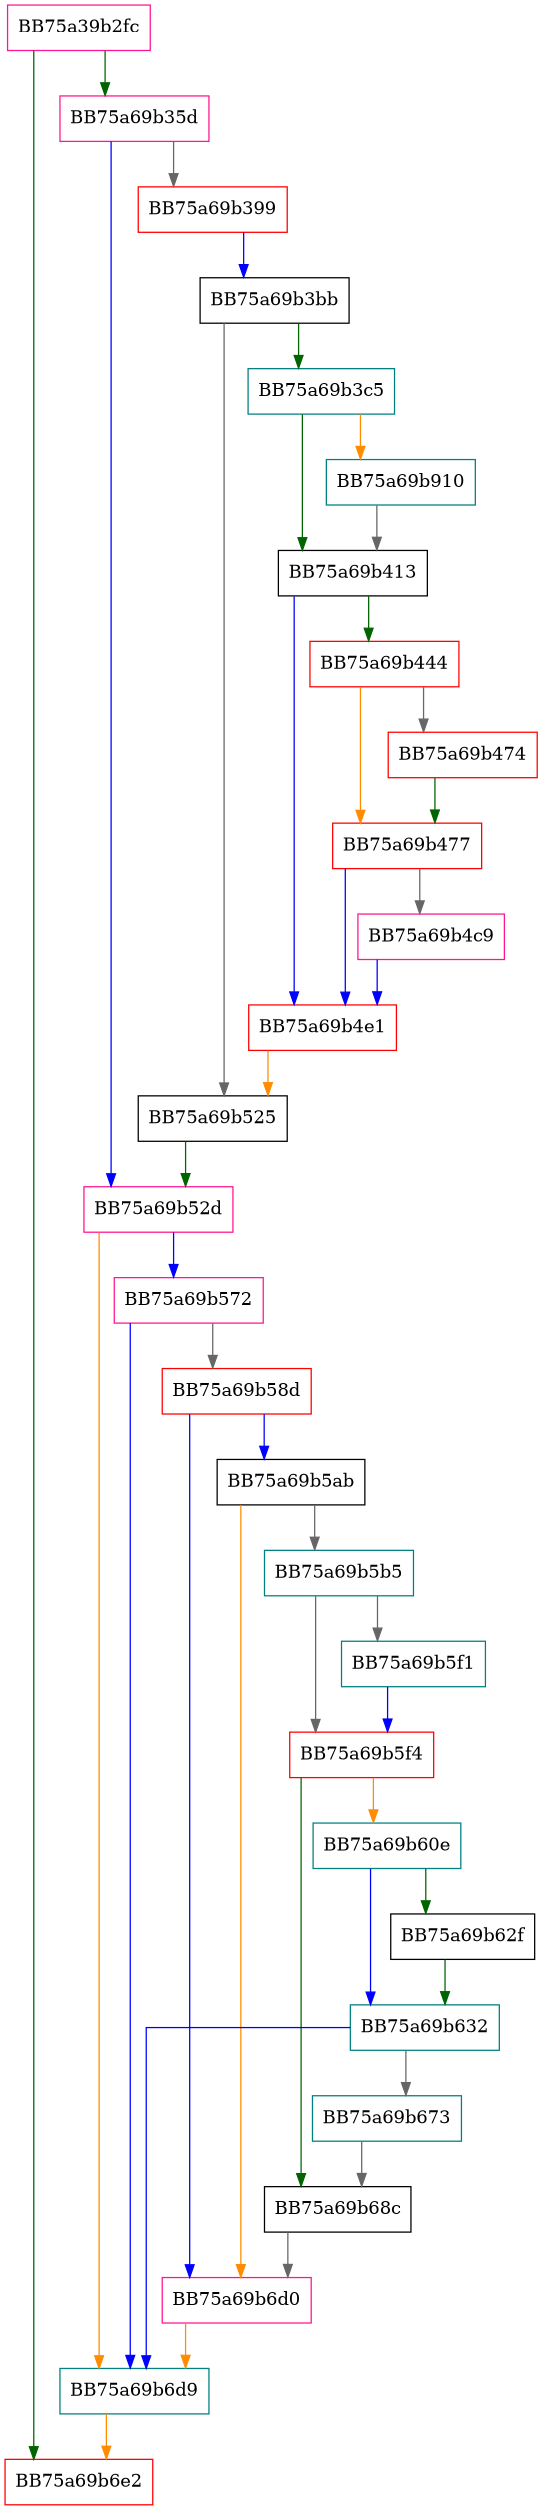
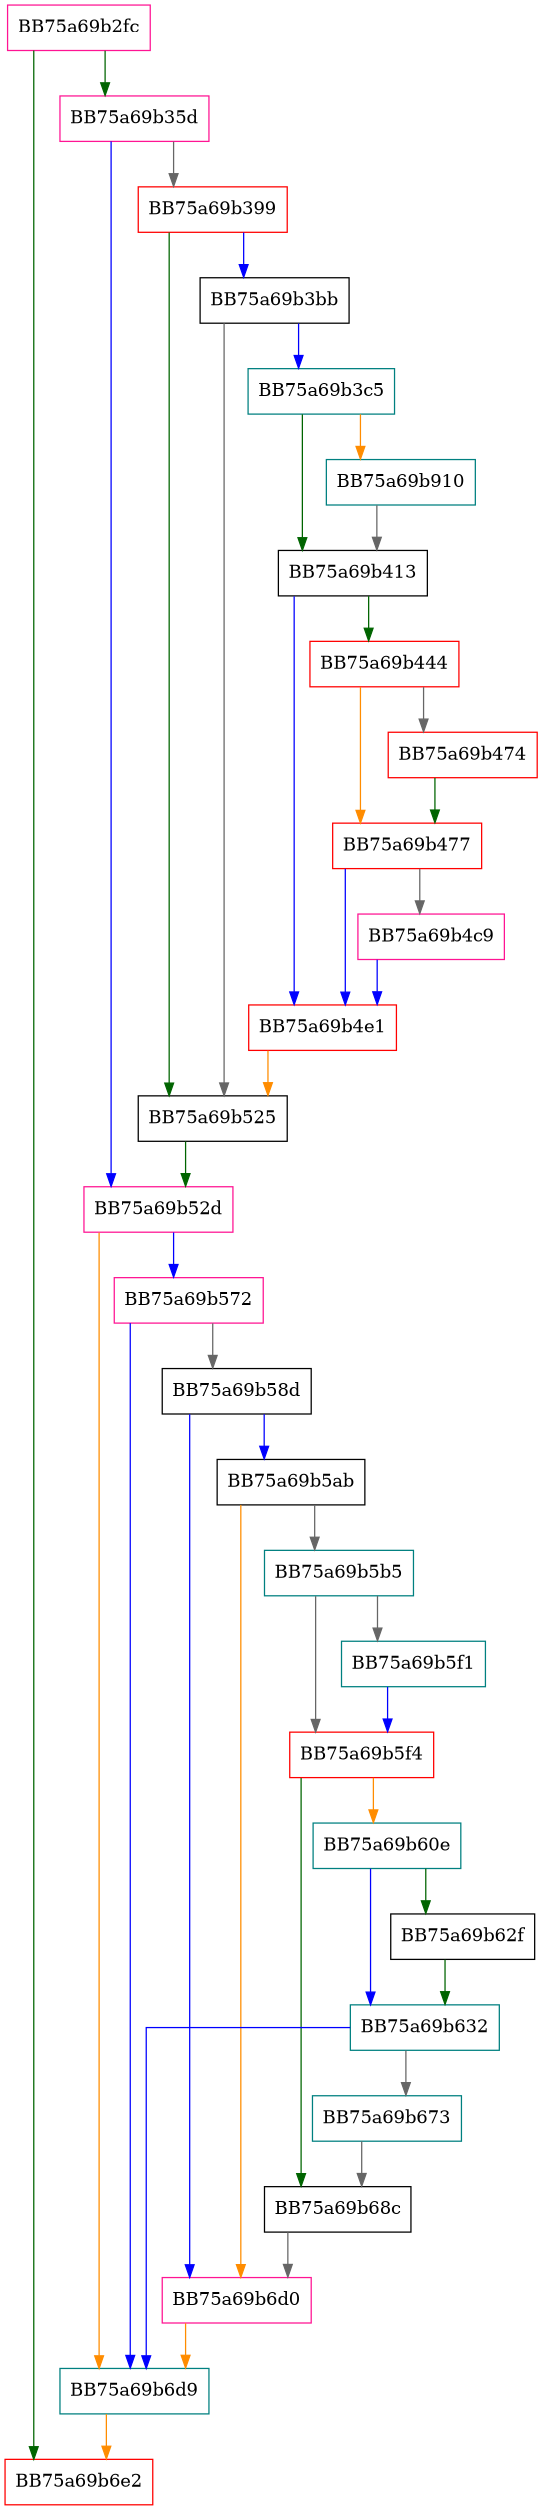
node "BB75a39b2fc": label "BB75a39b2fc" -> "BB75a69b2fc"
edge "BB75a69b3bb" -> "BB75a69b3c5": color darkgreen -> blue
edge "BB75a69b399" -> "BB75a69b525": added
node "BB75a69b58d": color red -> black
